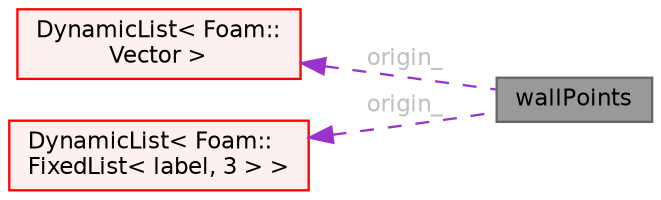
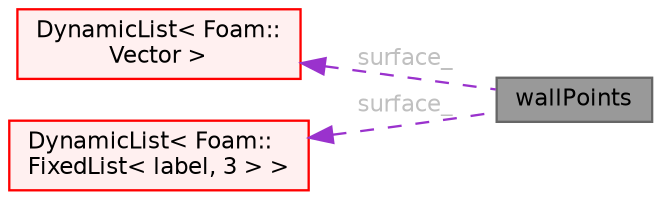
edge "wallPoints" -> "DynamicList< Foam:: Vector >": label " origin_" -> " surface_"
edge "wallPoints" -> "DynamicList< Foam:: FixedList< label, 3 > >": label " origin_" -> " surface_"
